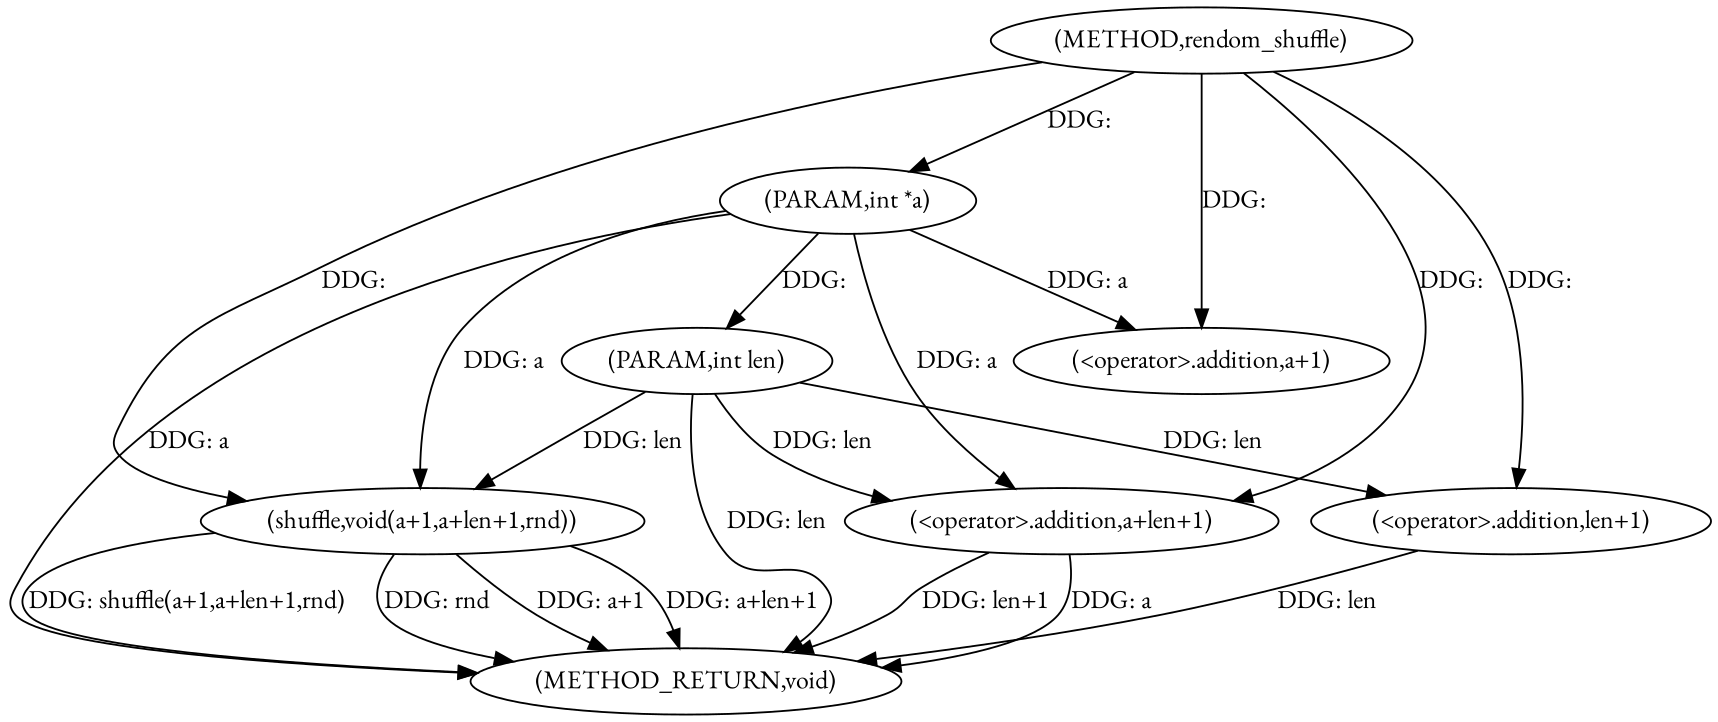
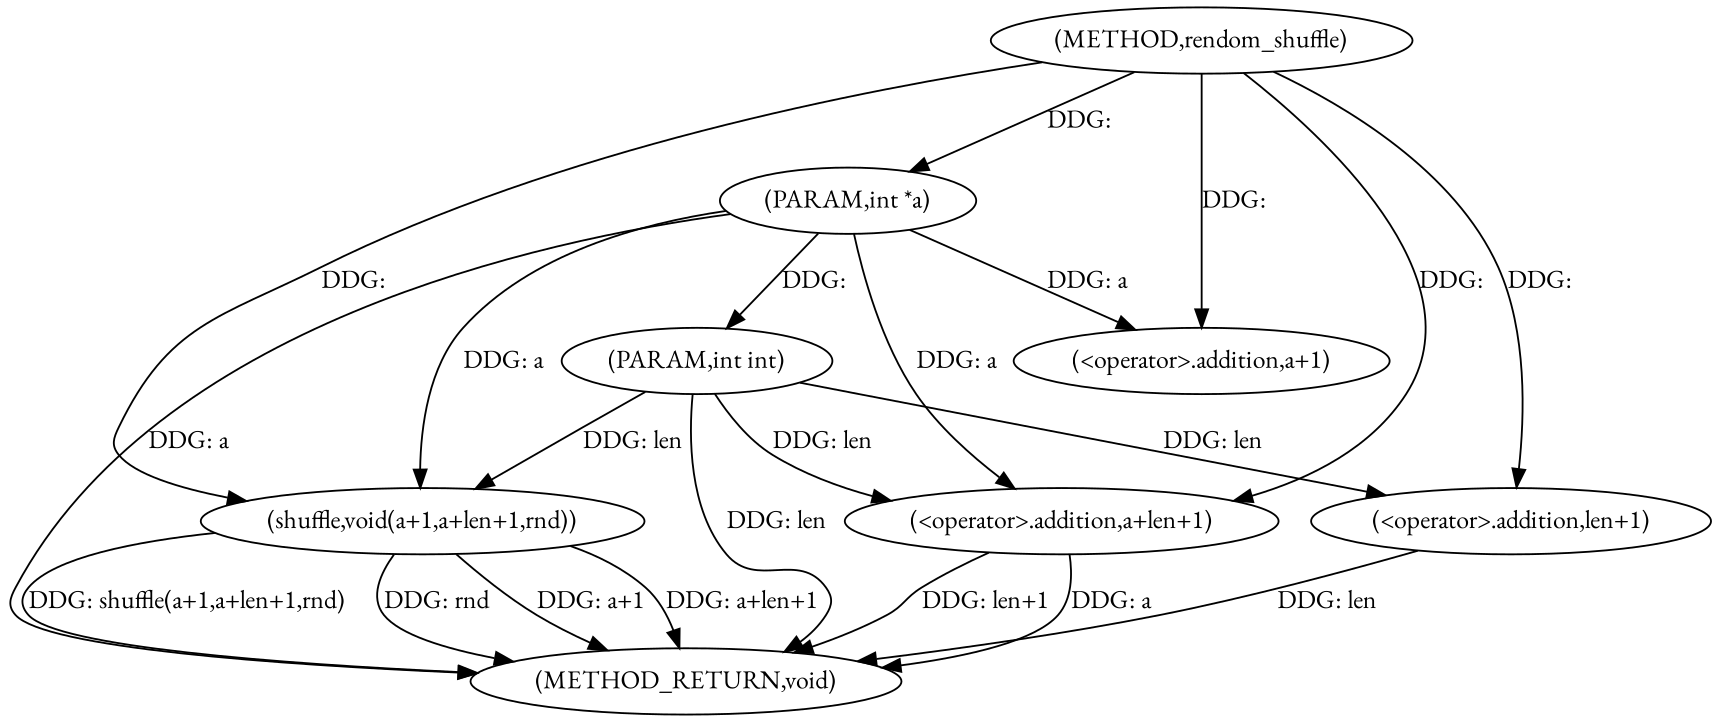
node "(PARAM,int len)": label "(PARAM,int len)" -> "(PARAM,int int)"
